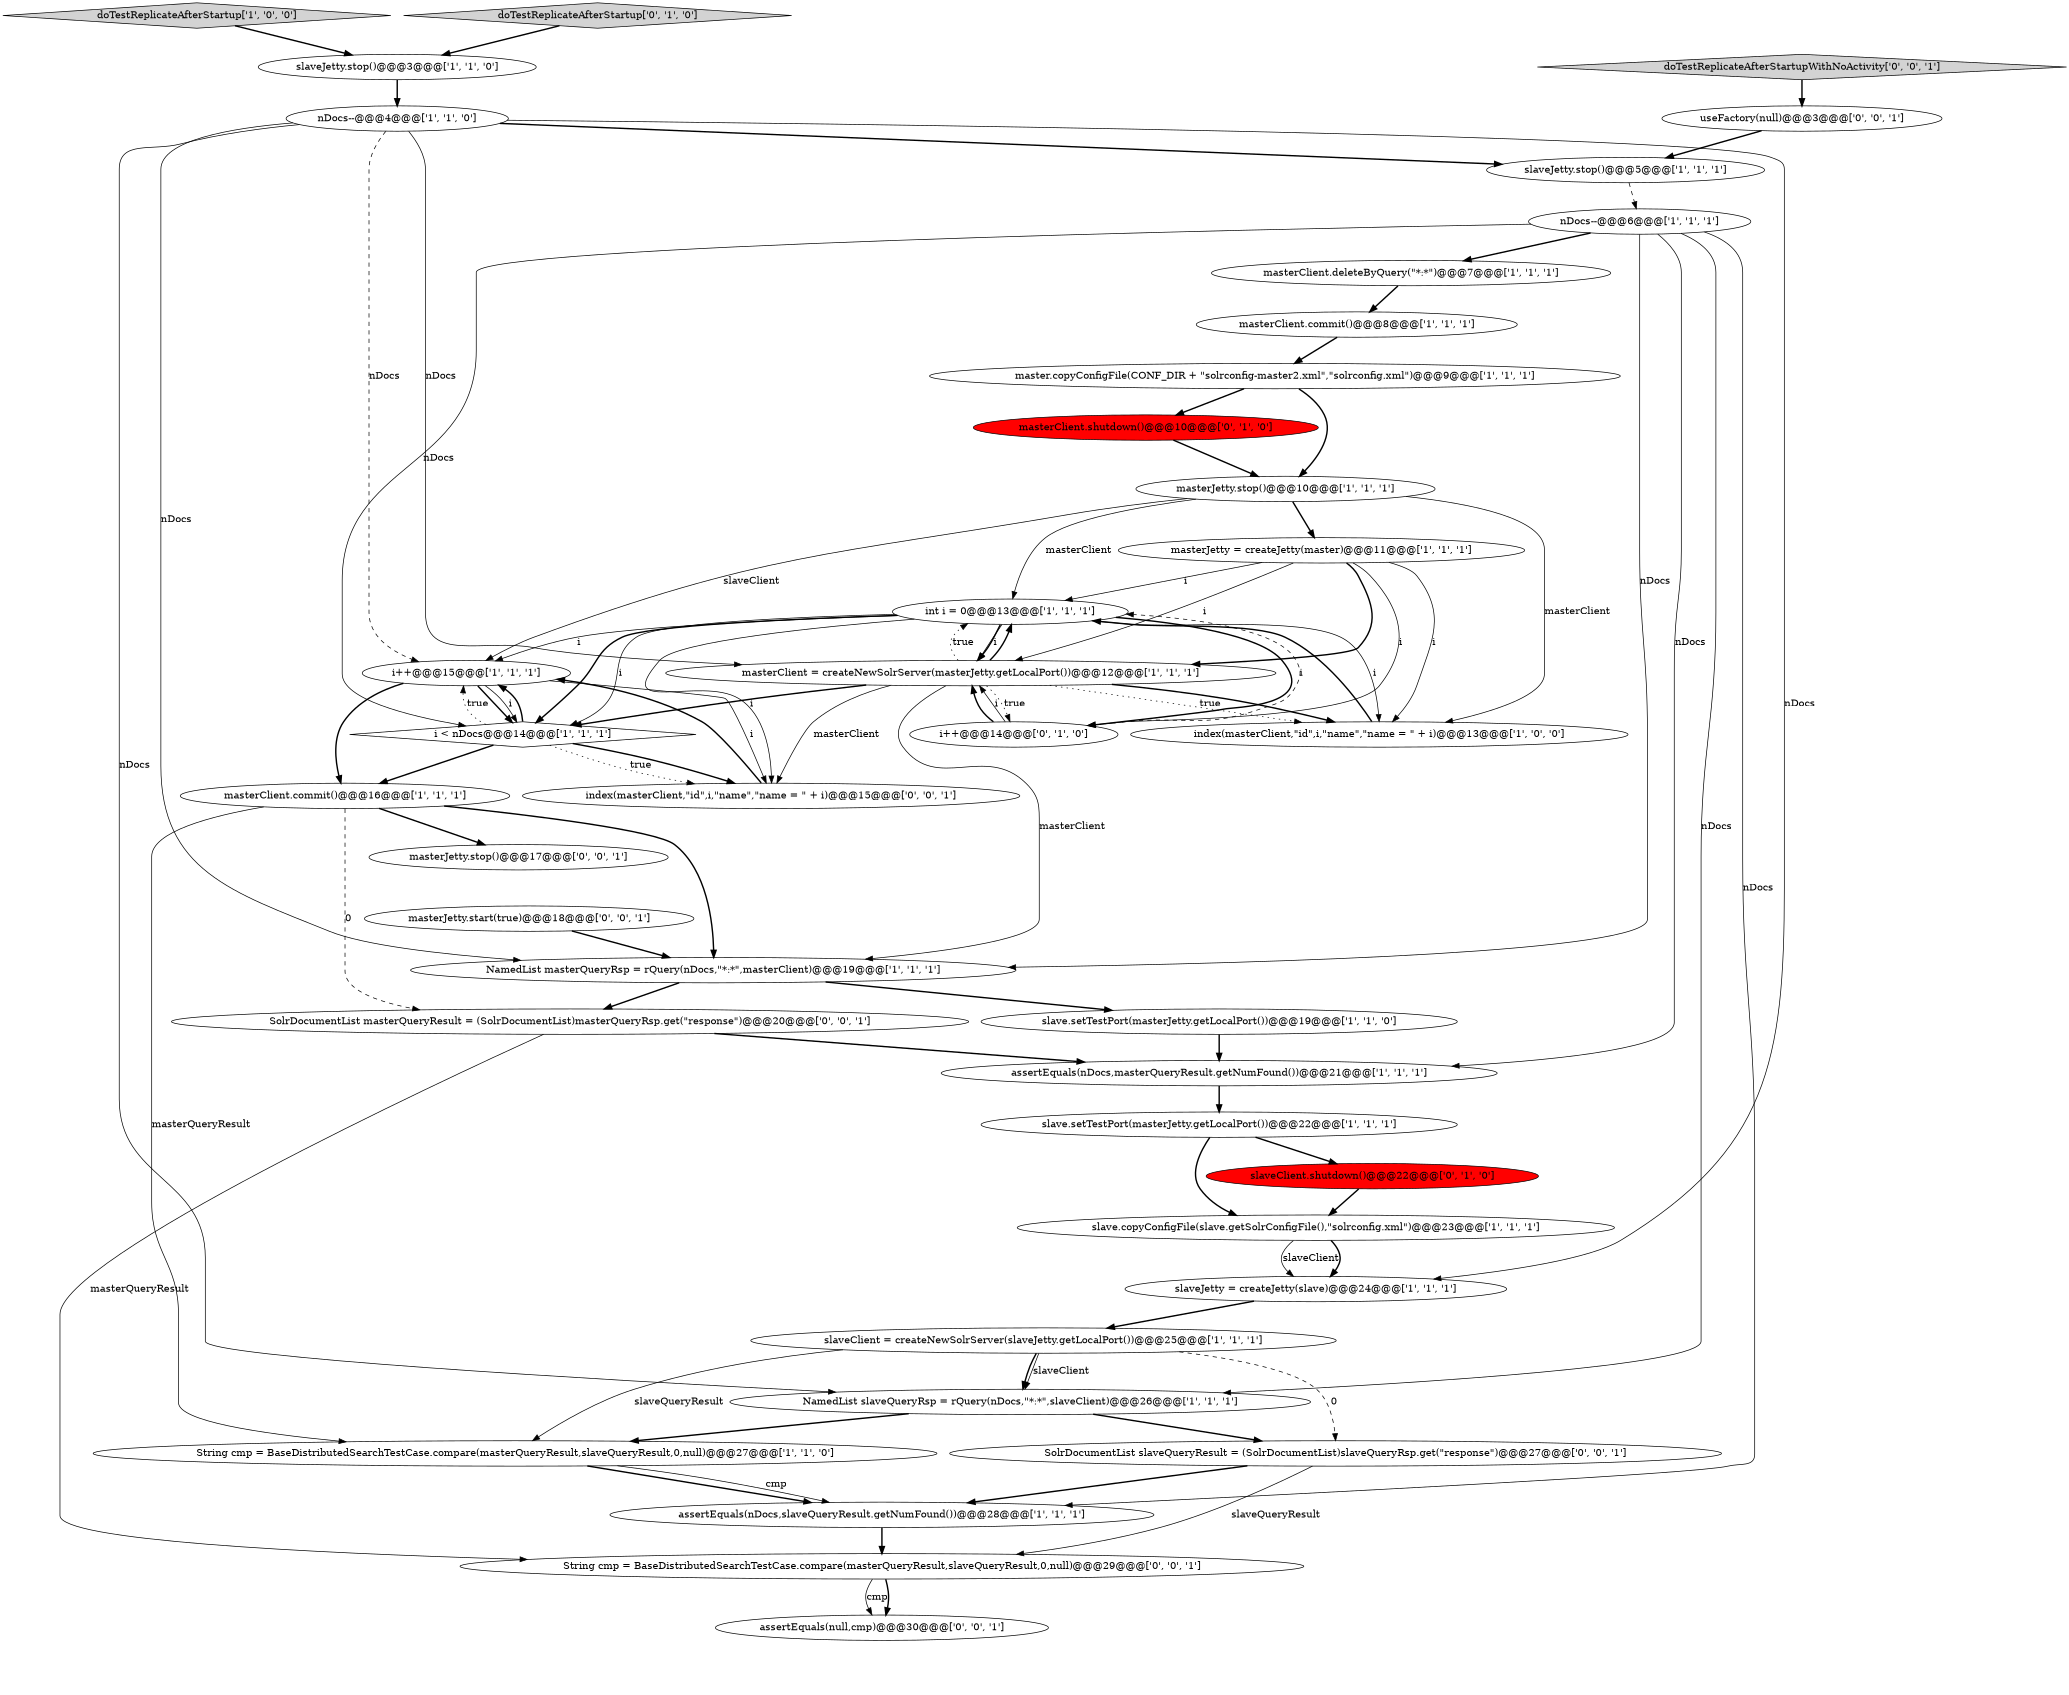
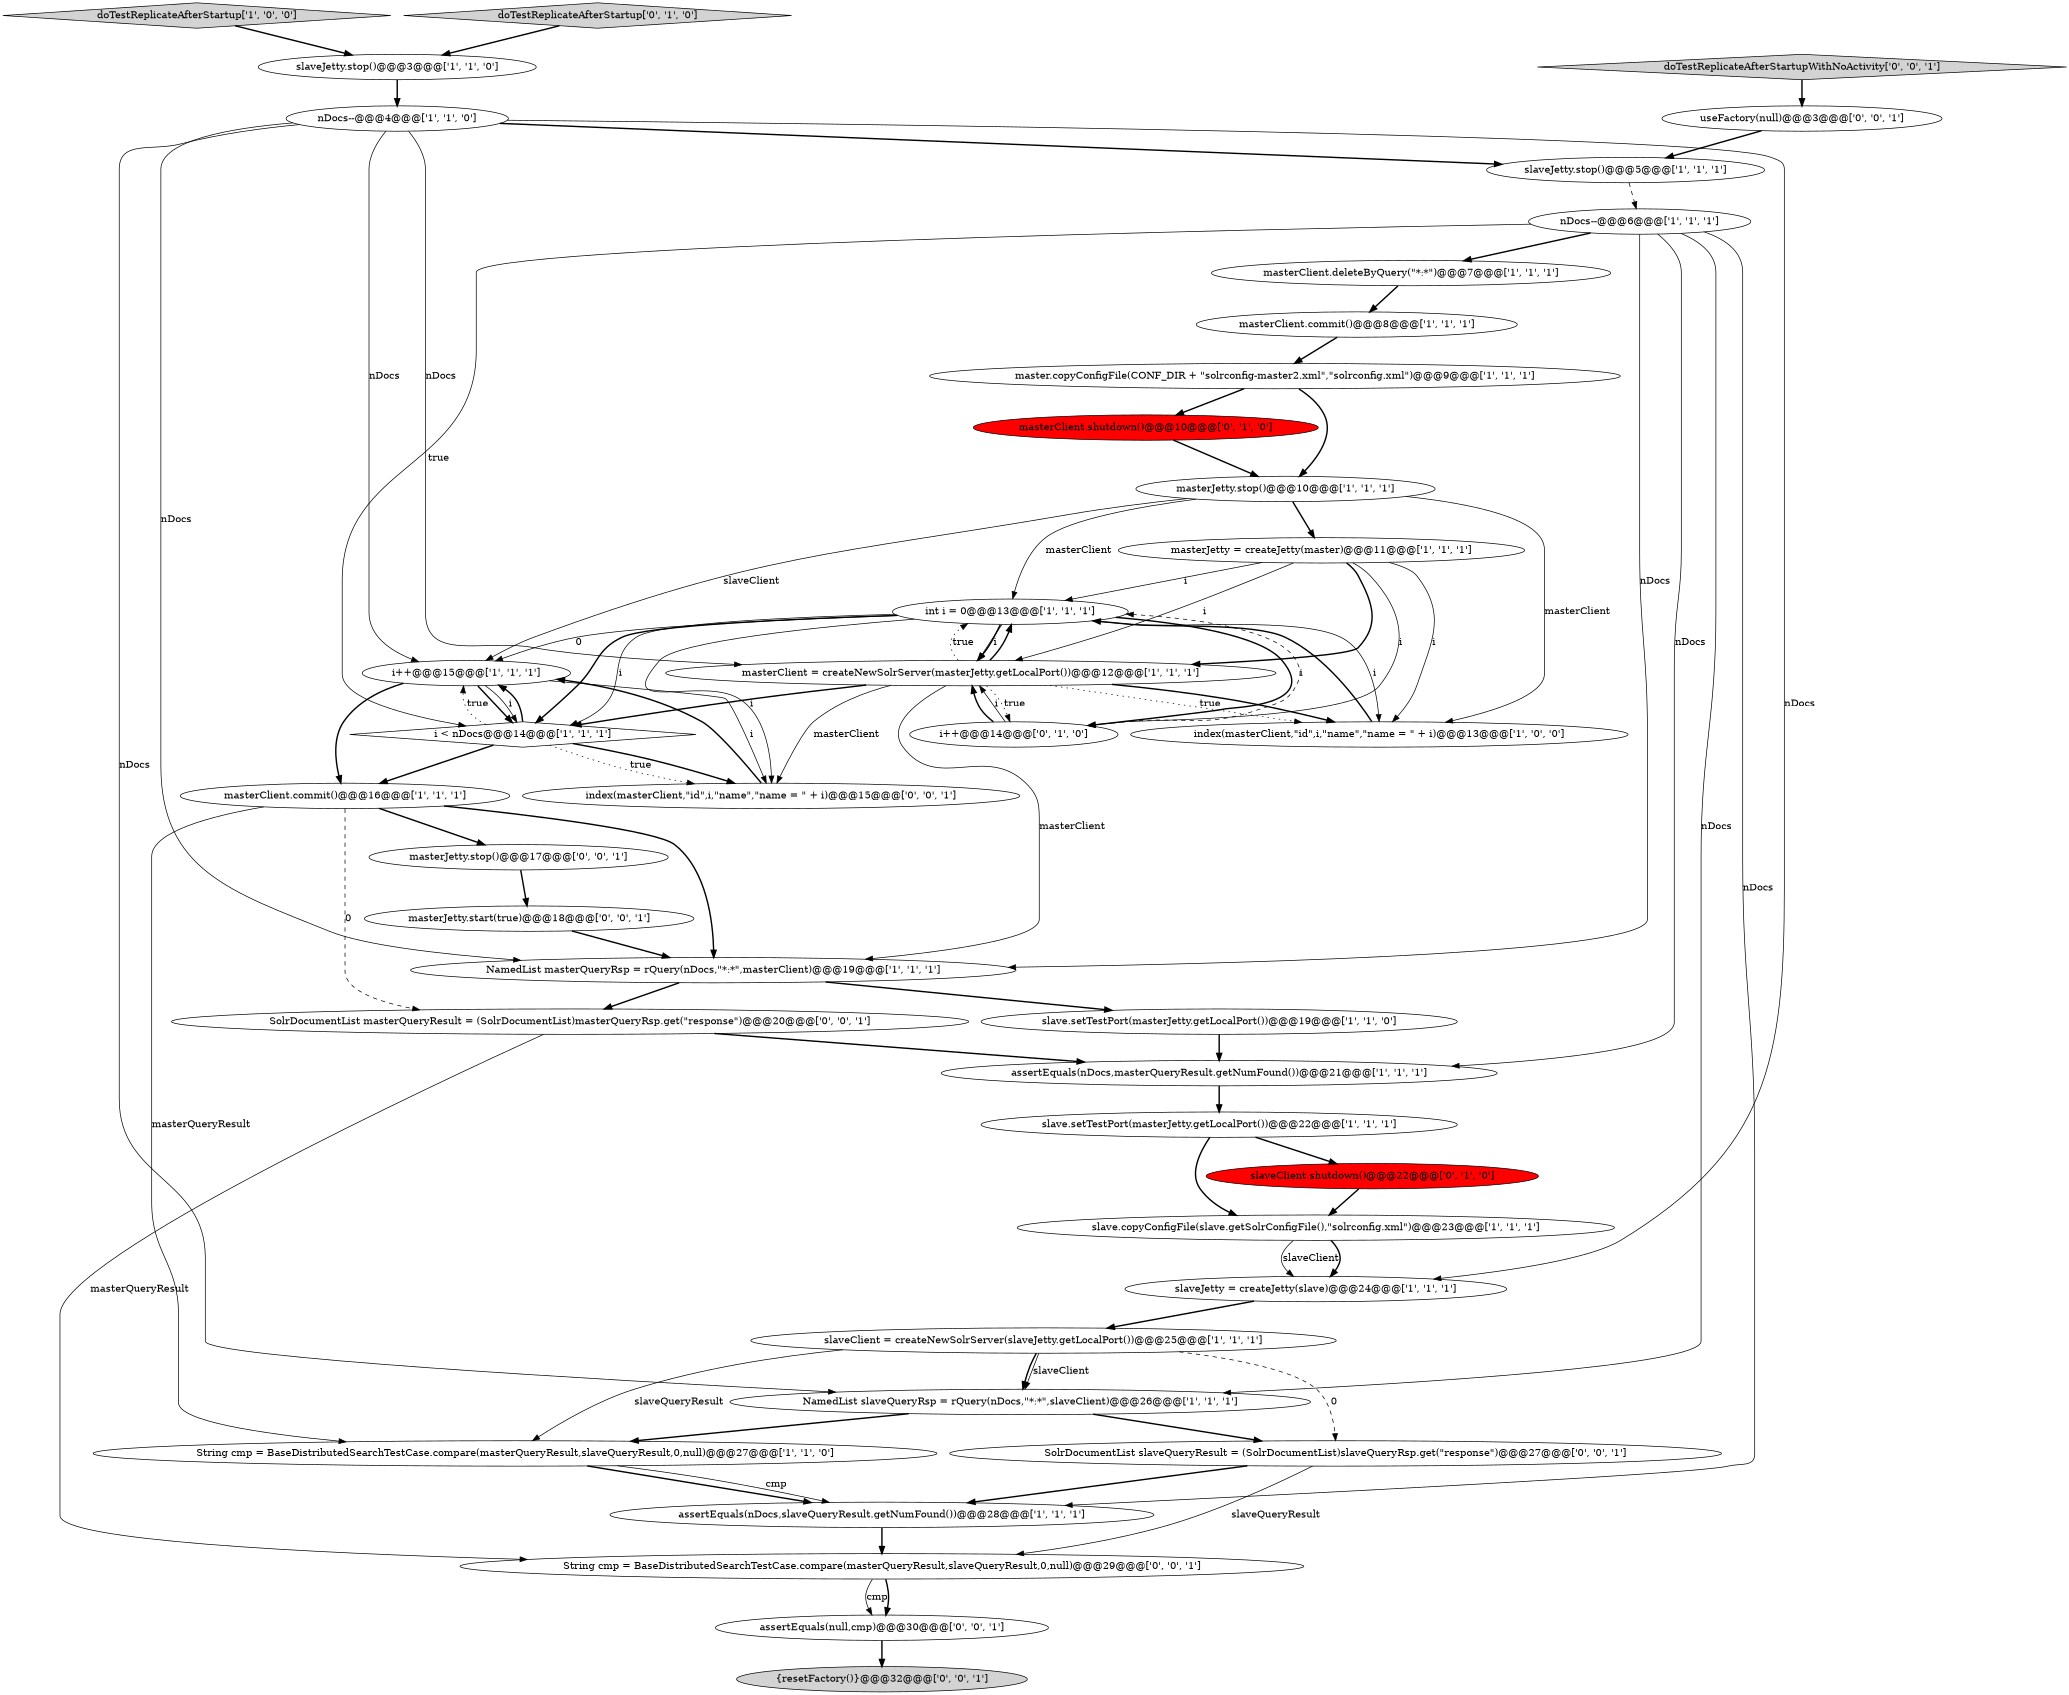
edge "nDocs--@@@4@@@['1', '1', '0']" -> "i++@@@15@@@['1', '1', '1']": style dashed -> solid
edge "nDocs--@@@6@@@['1', '1', '1']" -> "i < nDocs@@@14@@@['1', '1', '1']": label "nDocs" -> "true"
edge "int i = 0@@@13@@@['1', '1', '1']" -> "i++@@@15@@@['1', '1', '1']": label "i" -> "0"
edge "masterJetty.stop()@@@17@@@['0', '0', '1']" -> "masterJetty.start(true)@@@18@@@['0', '0', '1']": added
node "{resetFactory()}@@@32@@@['0', '0', '1']": added
